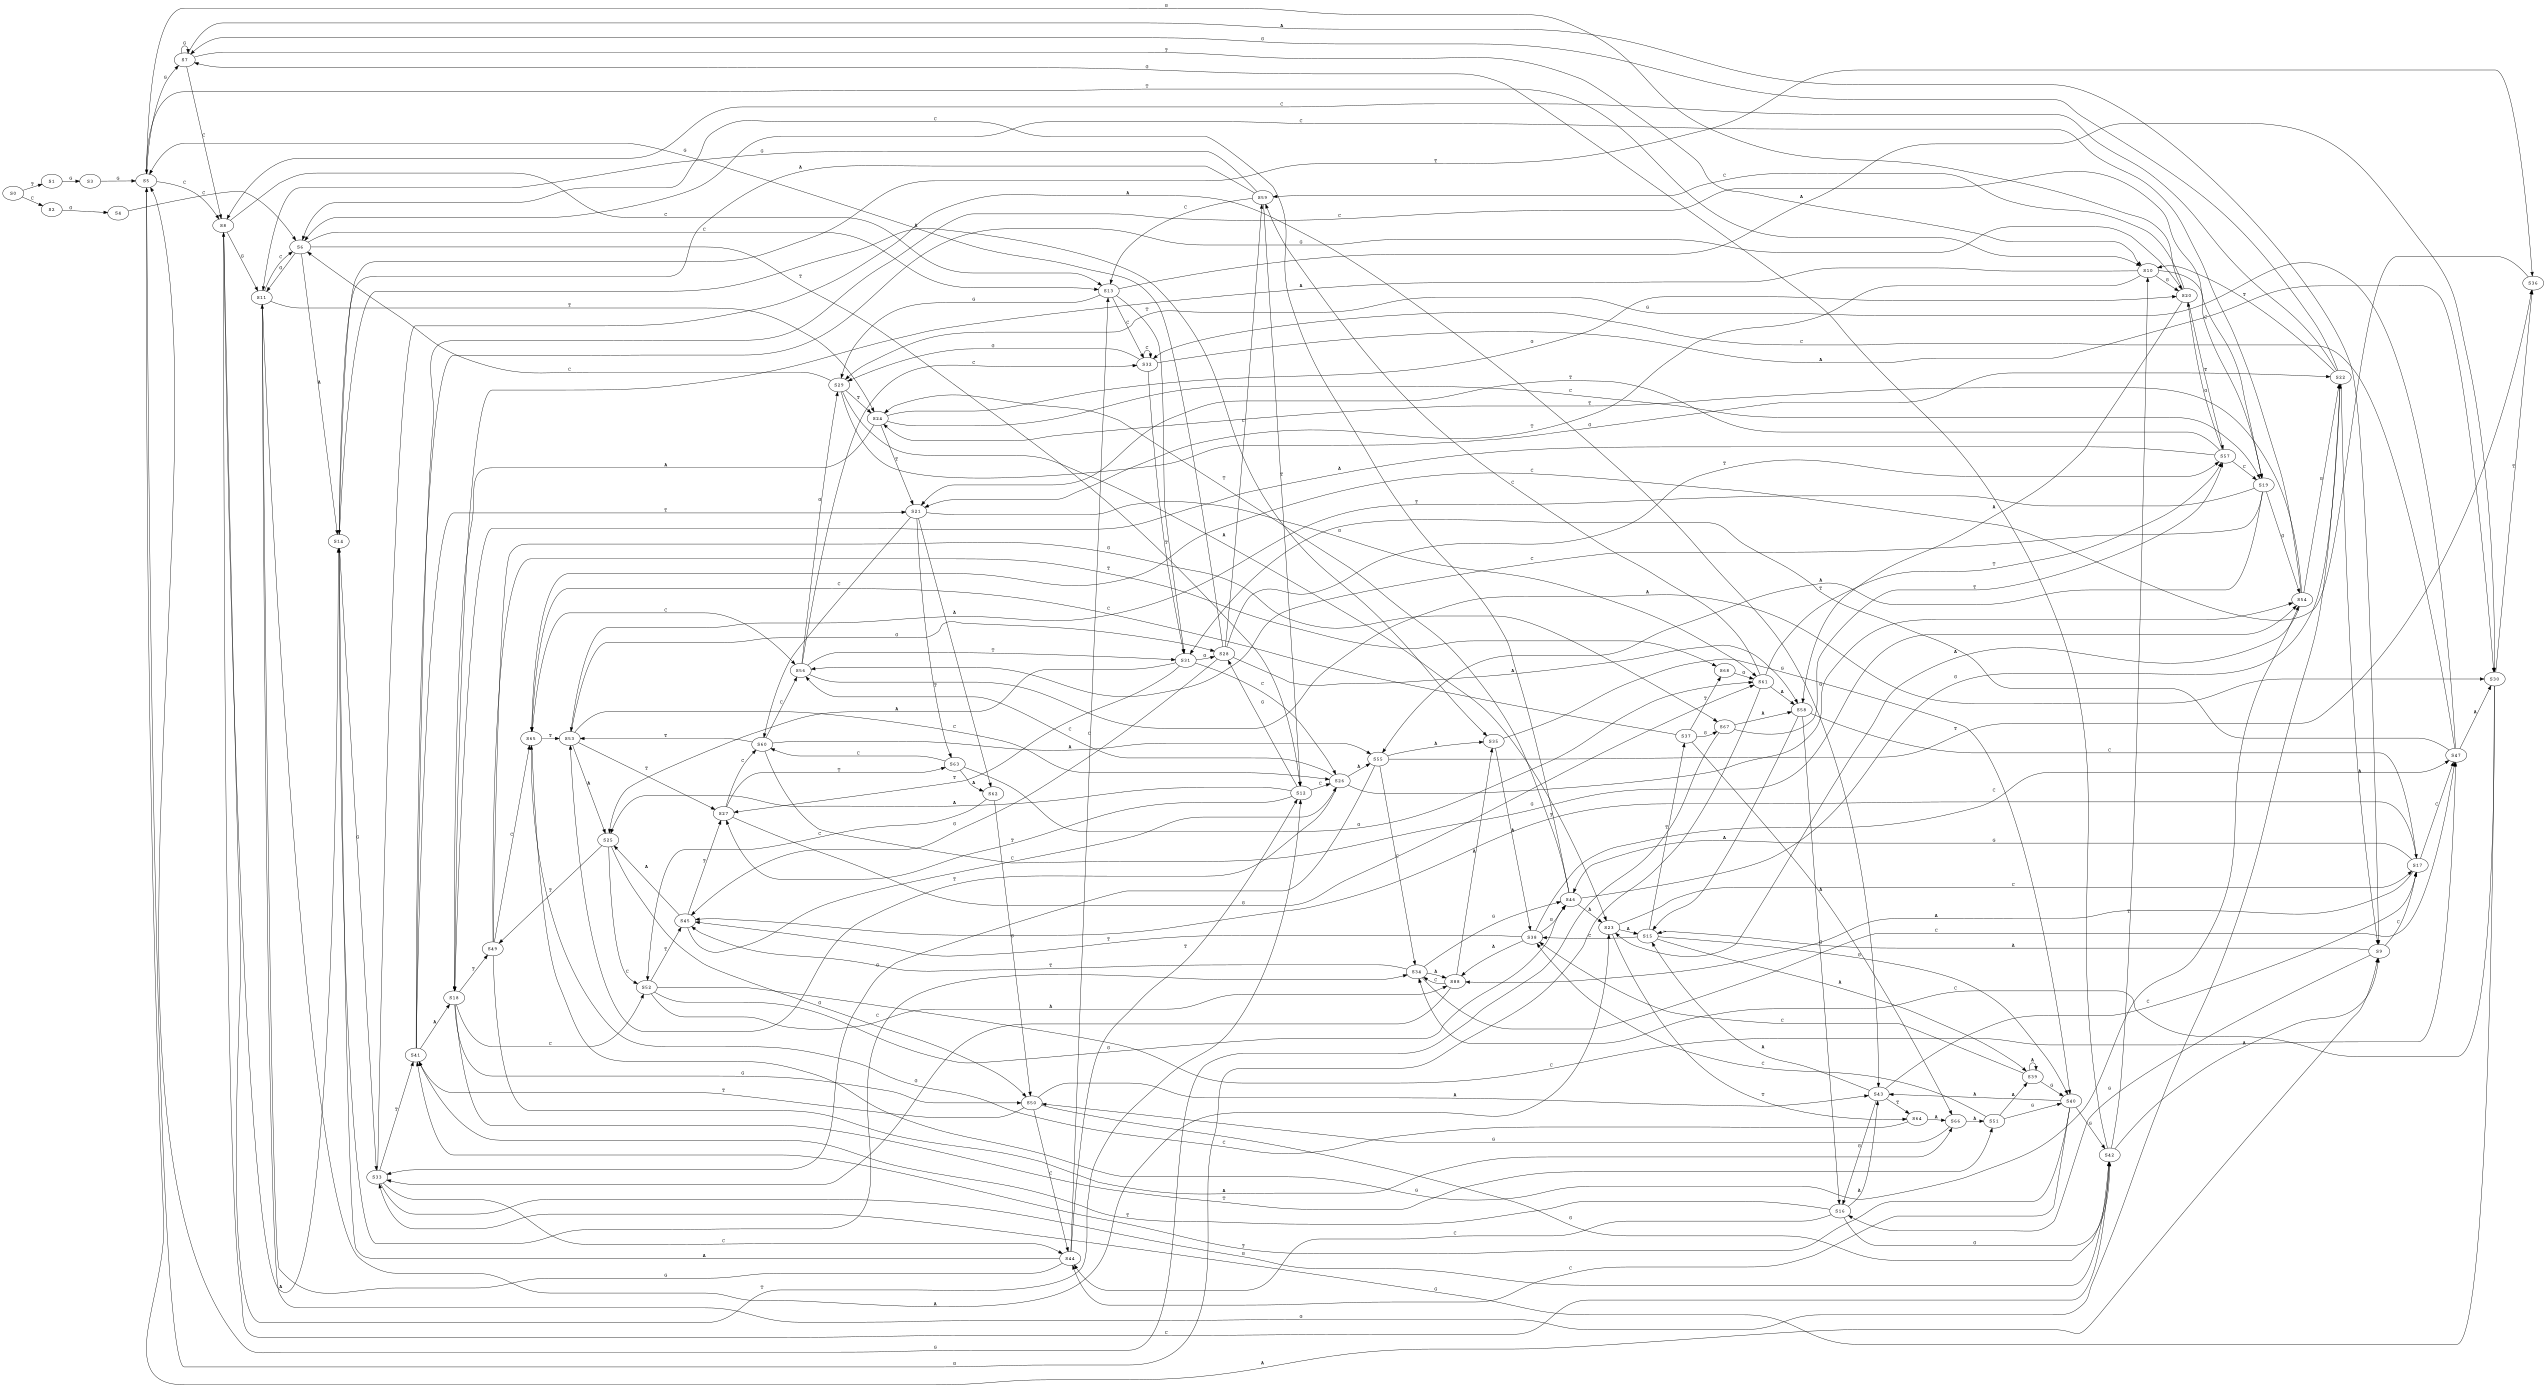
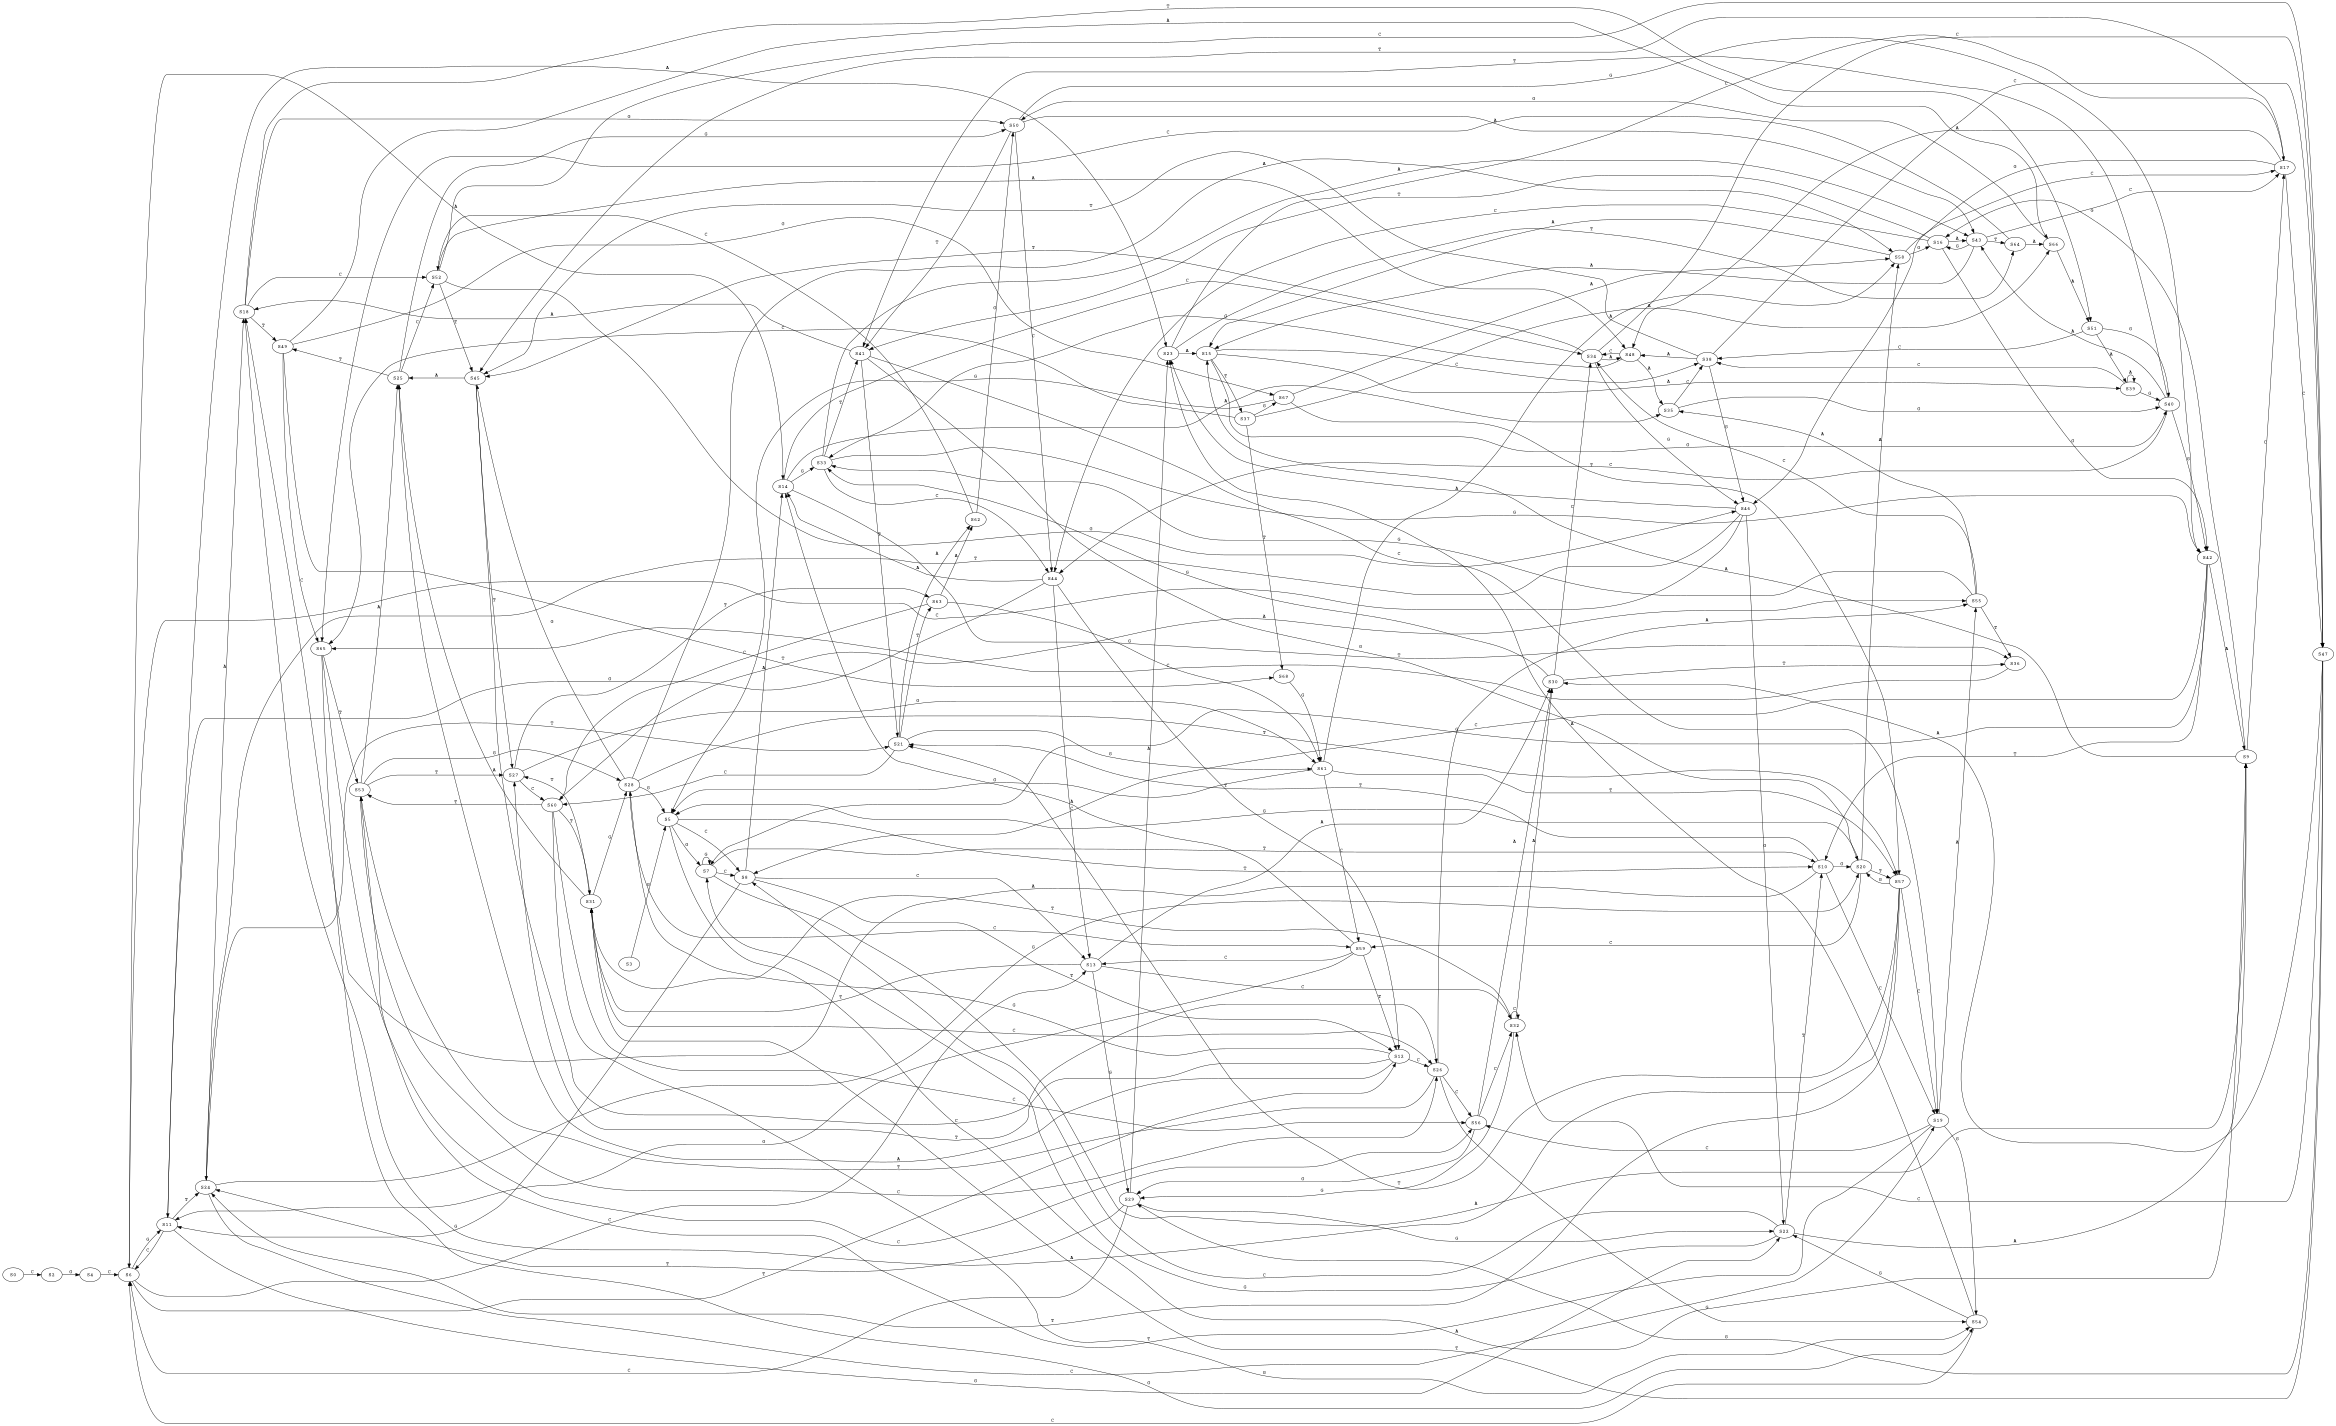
node "S1": removed
edge "S54" -> "S24": now "S57" -> "S24"
edge "S56" -> "S31": now "S60" -> "S31"
edge "S35" -> "S38": label "A" -> "C"
node "S88": label "S88" -> "S48"
